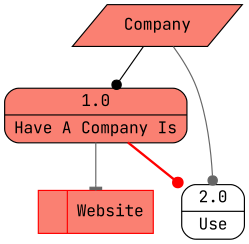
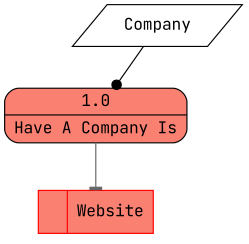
node "Company": fillcolor salmon -> white
node "2.0": removed
